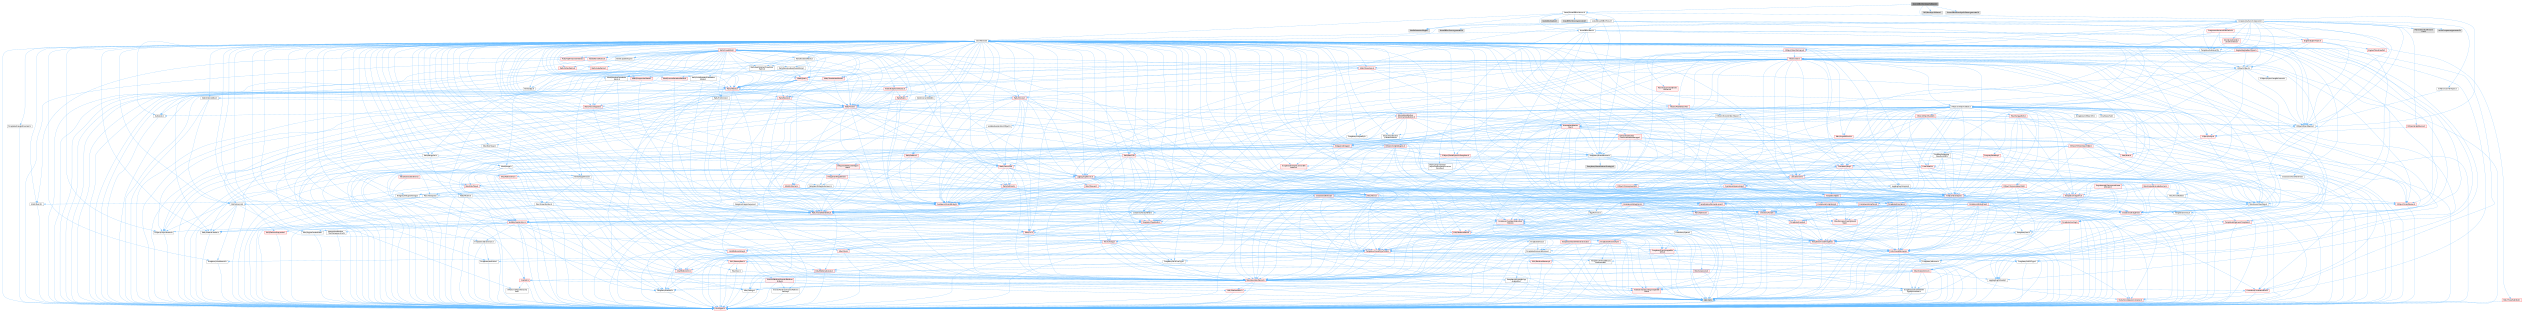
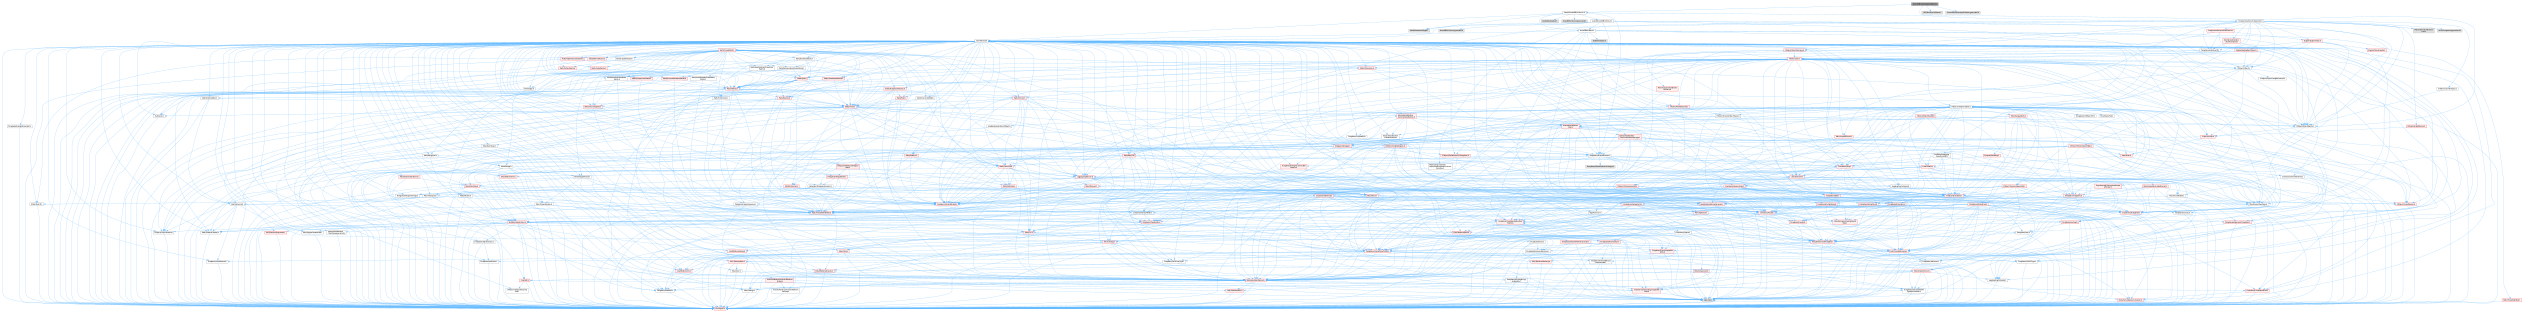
node "AudioResampler.h": added
